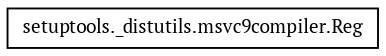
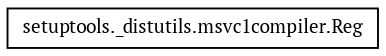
node "setuptools._distutils.msvc9compiler.Reg": label "setuptools._distutils.msvc9compiler.Reg" -> "setuptools._distutils.msvc1compiler.Reg"
